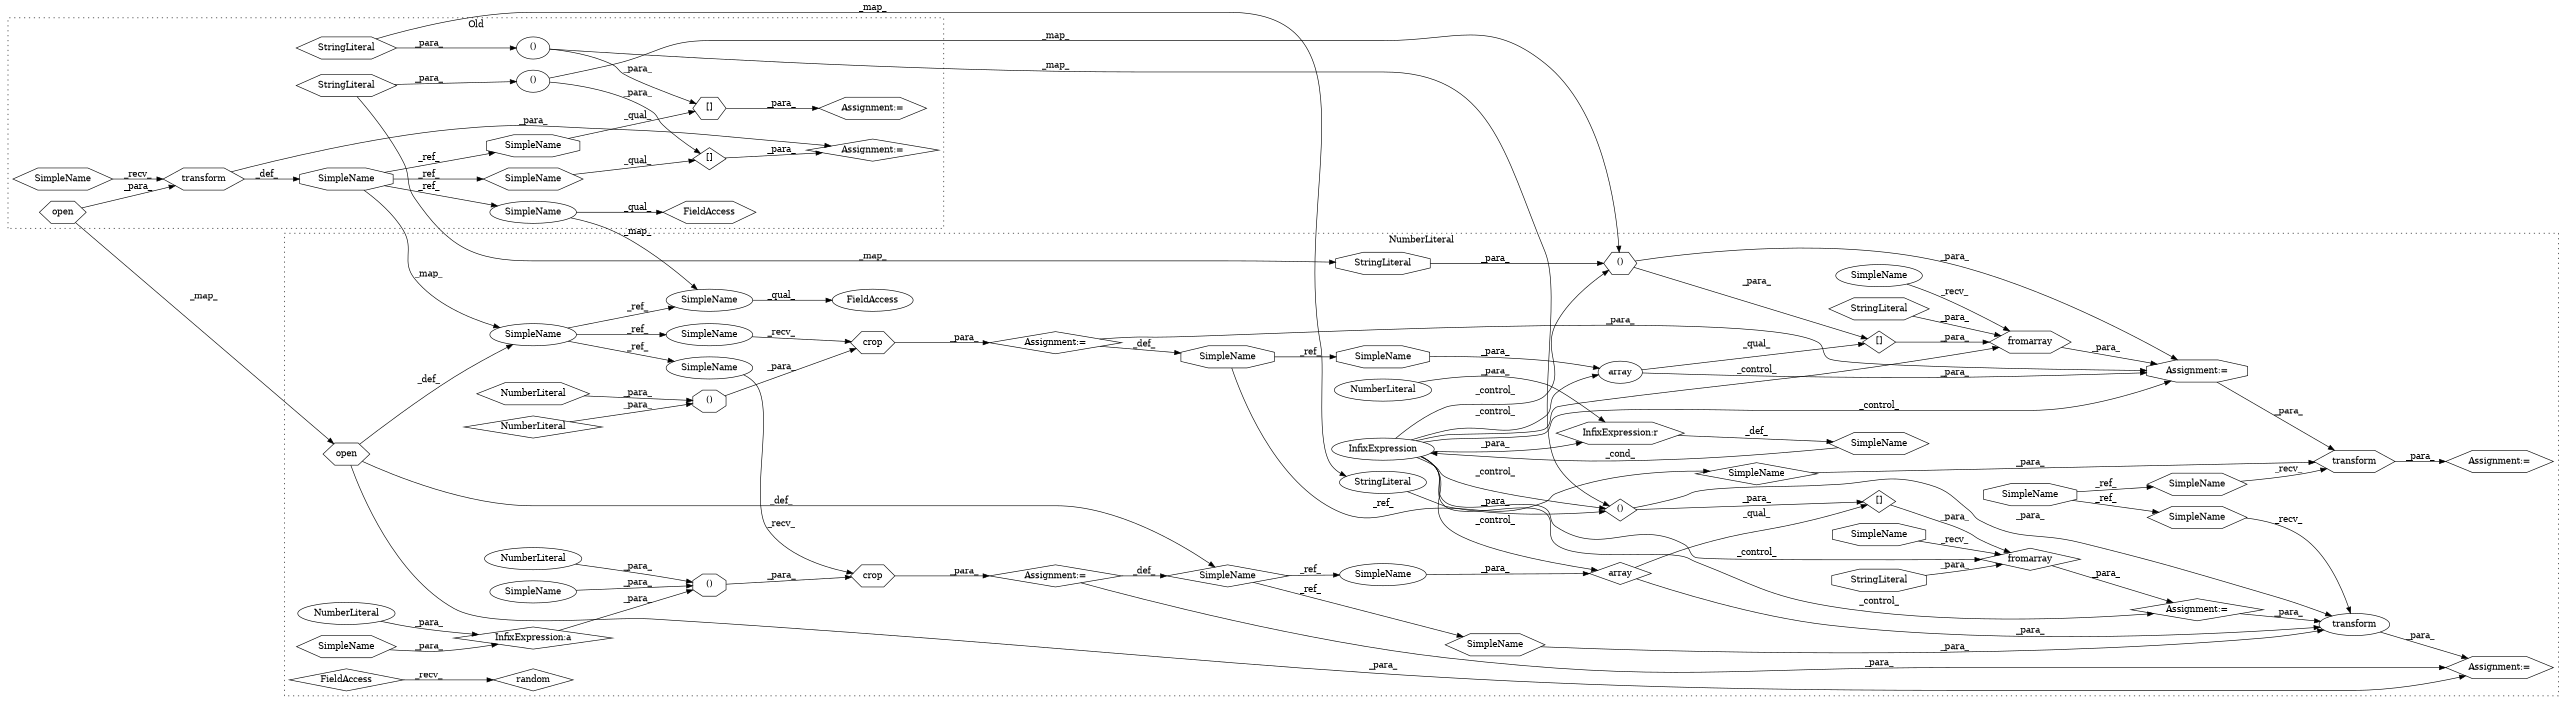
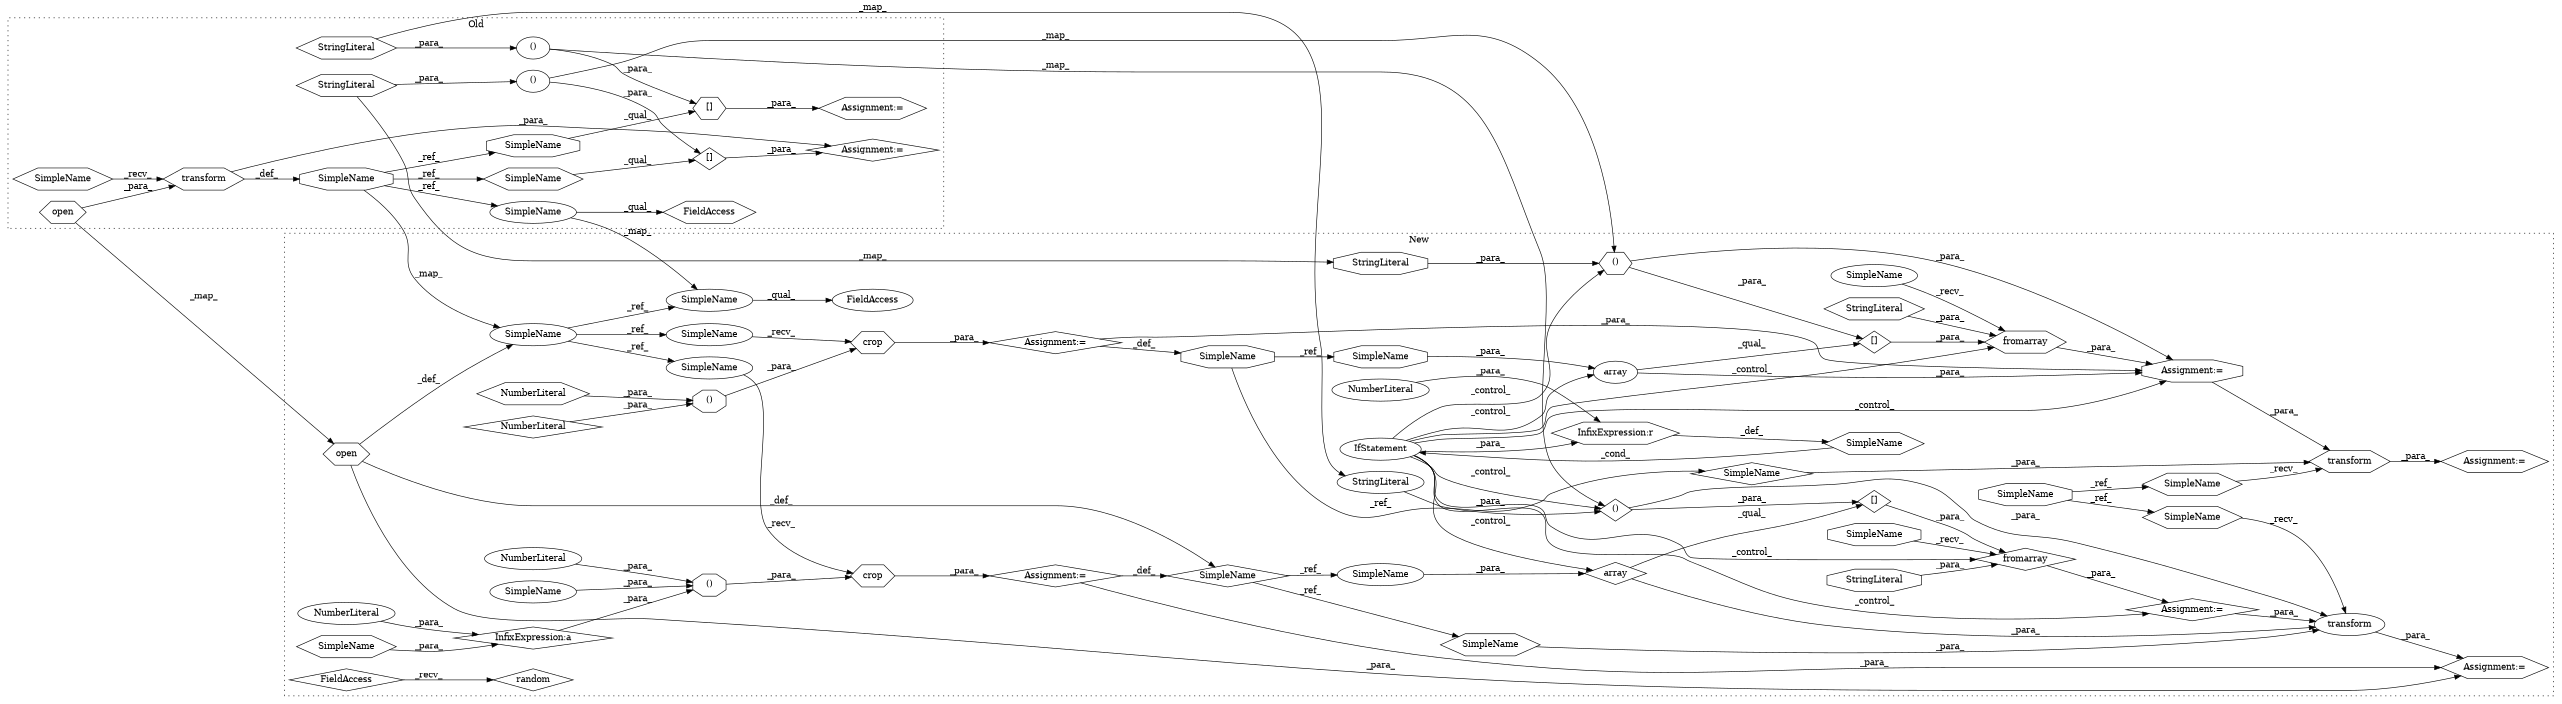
cluster "NumberLiteral": label "NumberLiteral" -> "New"
node "InfixExpression": label "InfixExpression" -> "IfStatement"
